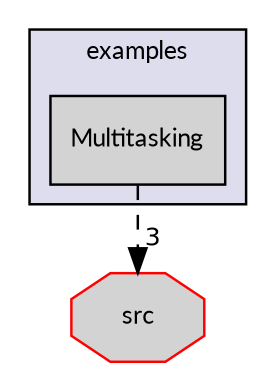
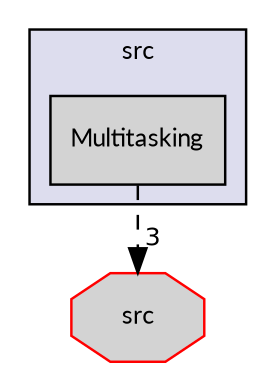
cluster "examples": label "examples" -> "src"
